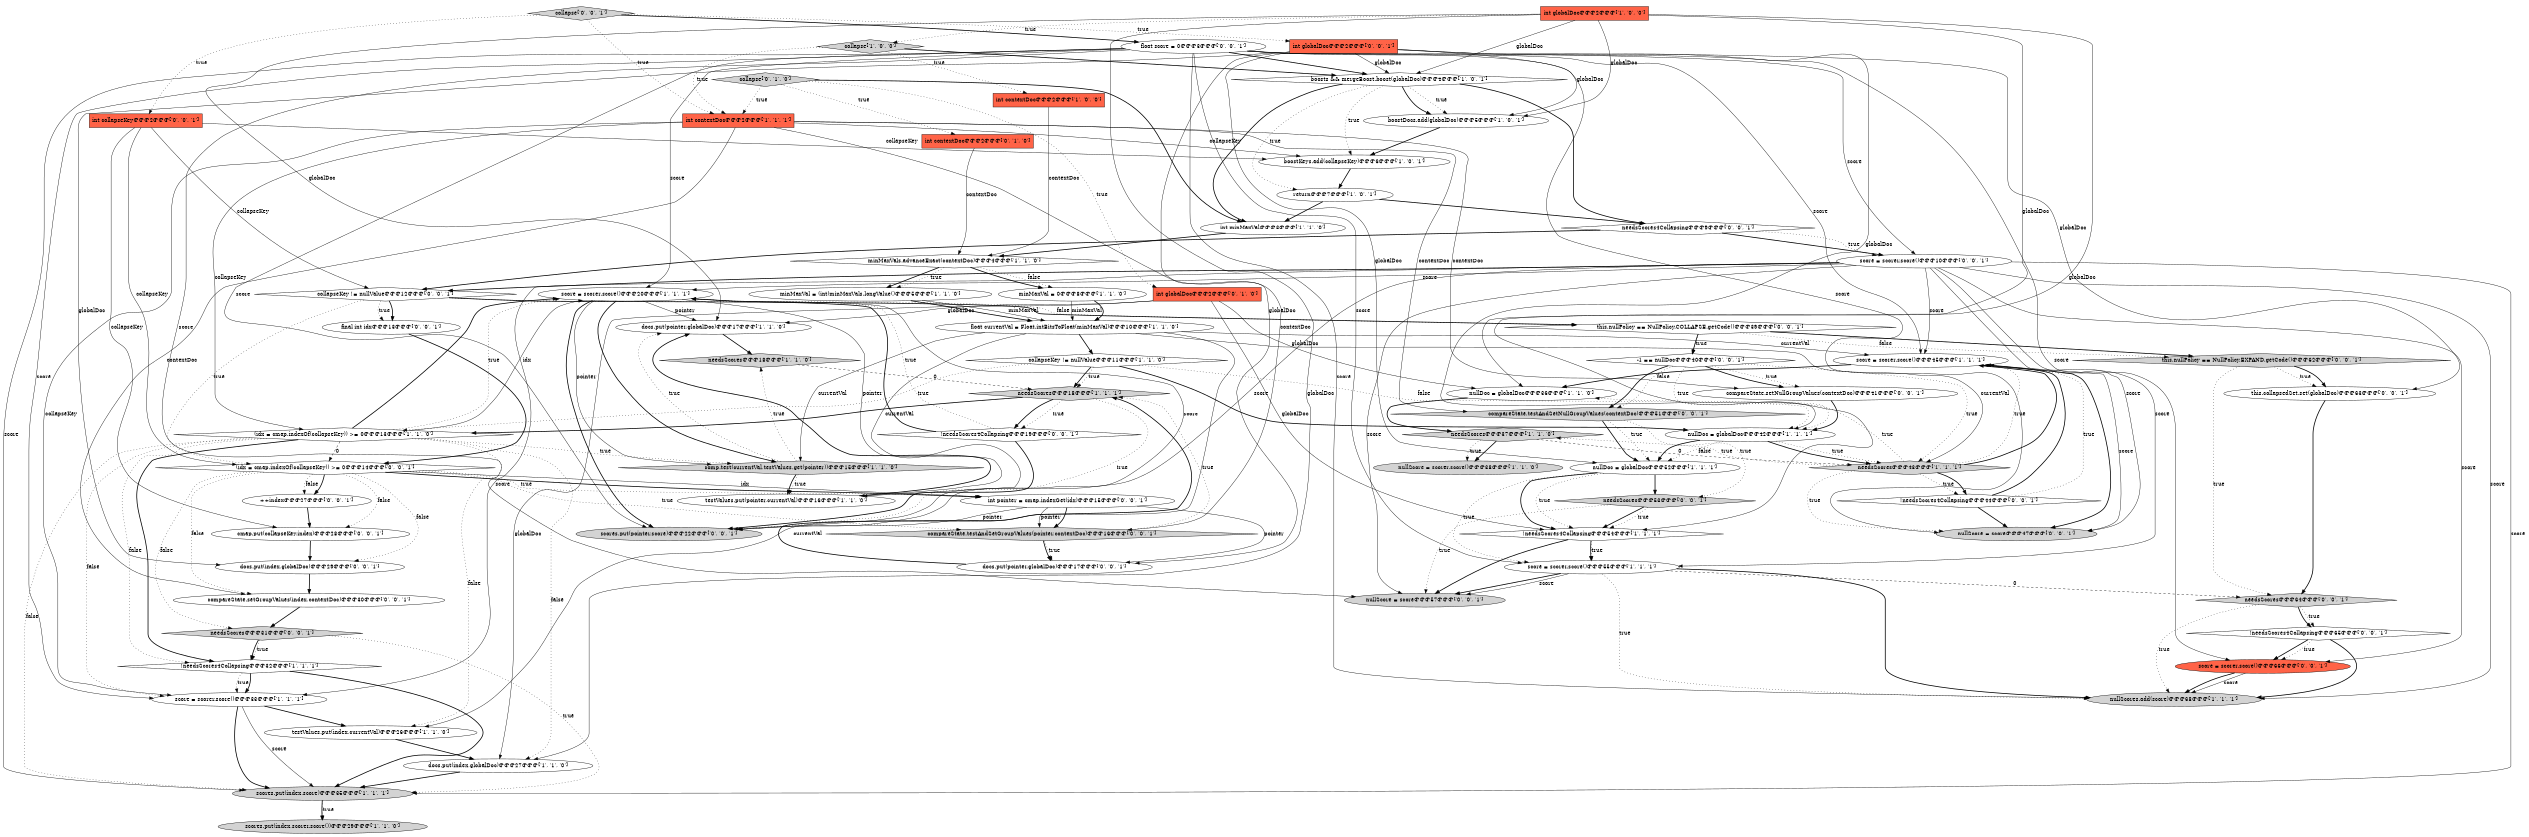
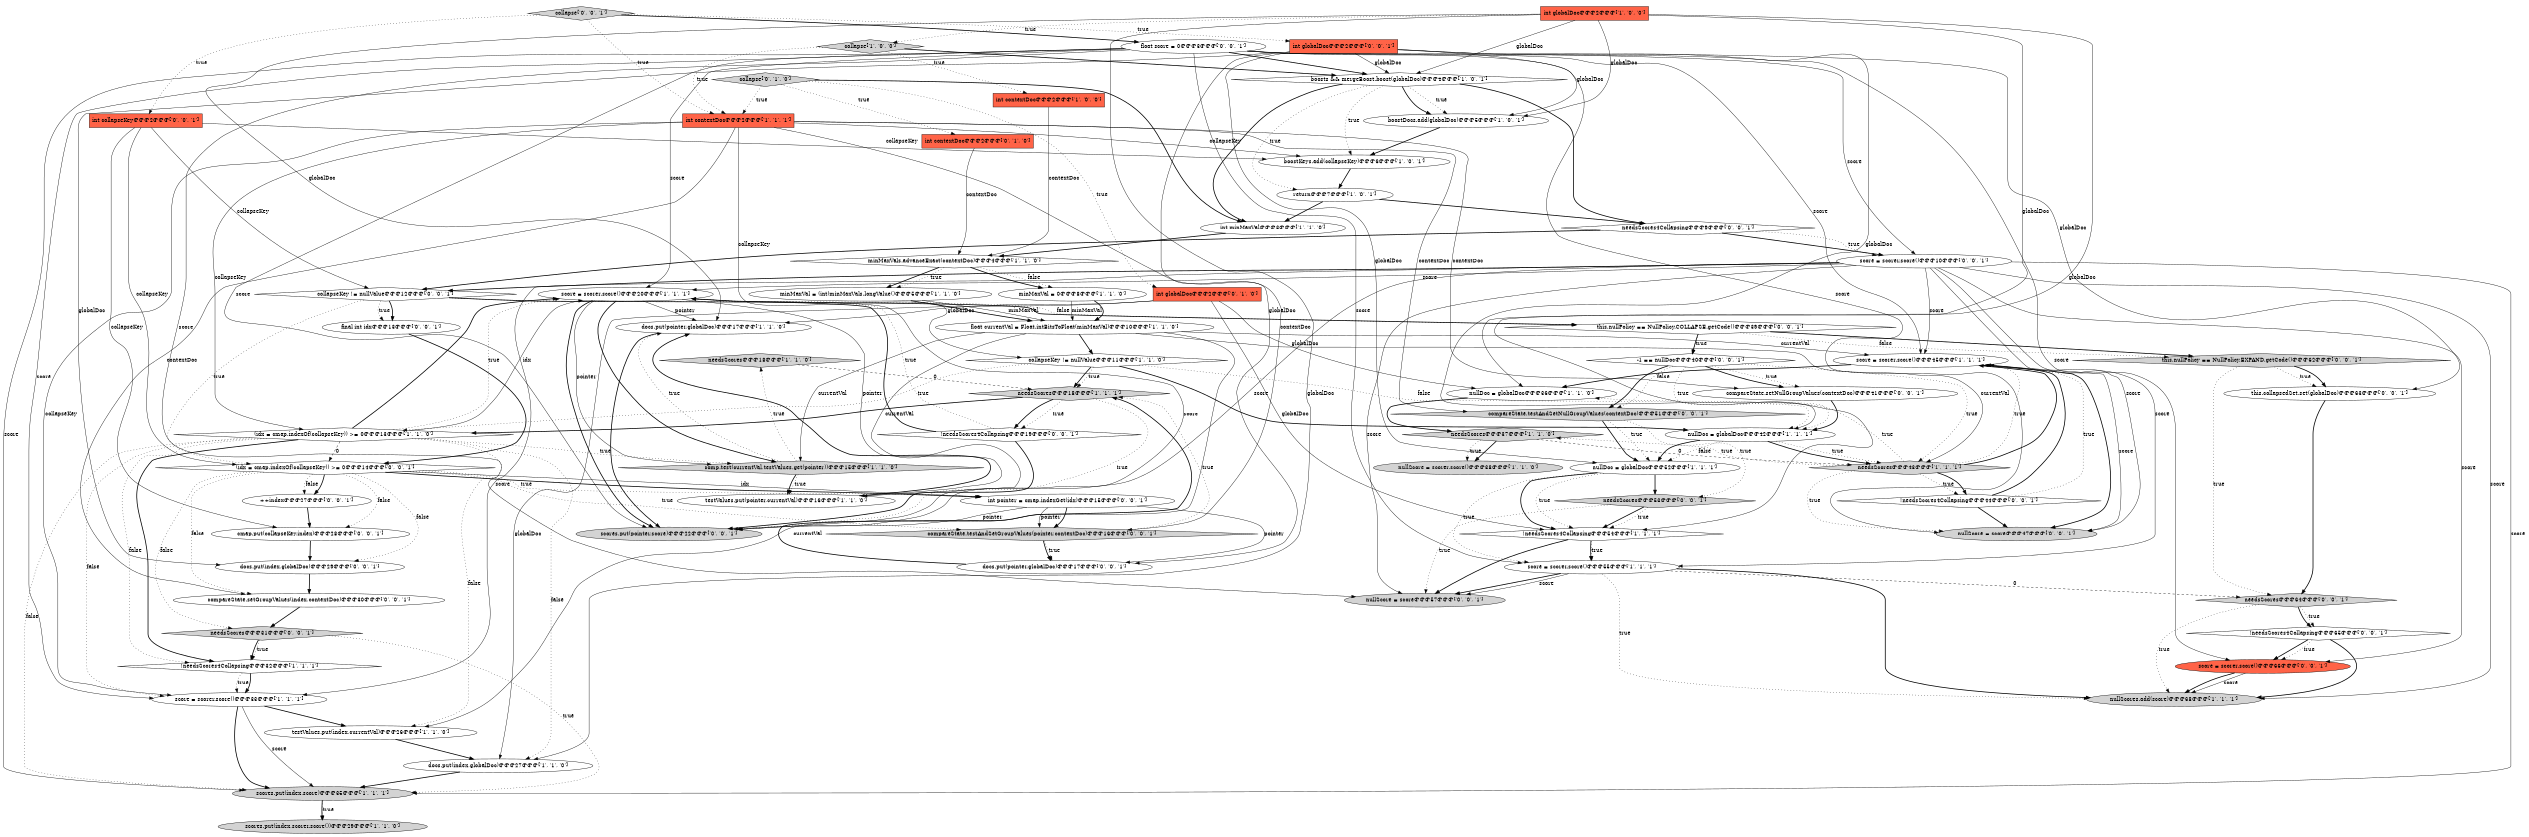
edge "int contextDoc@@@2@@@['1', '1', '1']" -> "collapseKey != nullValue@@@11@@@['1', '1', '0']": added, label "collapseKey"
edge "docs.put(pointer,globalDoc)@@@17@@@['1', '1', '0']" -> "needsScores@@@18@@@['1', '1', '0']": now "docs.put(pointer,globalDoc)@@@17@@@['1', '1', '0']" -> "scores.put(pointer,score)@@@22@@@['0', '0', '1']"
edge "float score = 0@@@3@@@['0', '0', '1']" -> "nullScores.add(score)@@@68@@@['1', '1', '1']": removed, label "score"
edge "!needsScores4Collapsing@@@32@@@['1', '1', '1']" -> "scores.put(index,score)@@@35@@@['1', '1', '1']": removed
